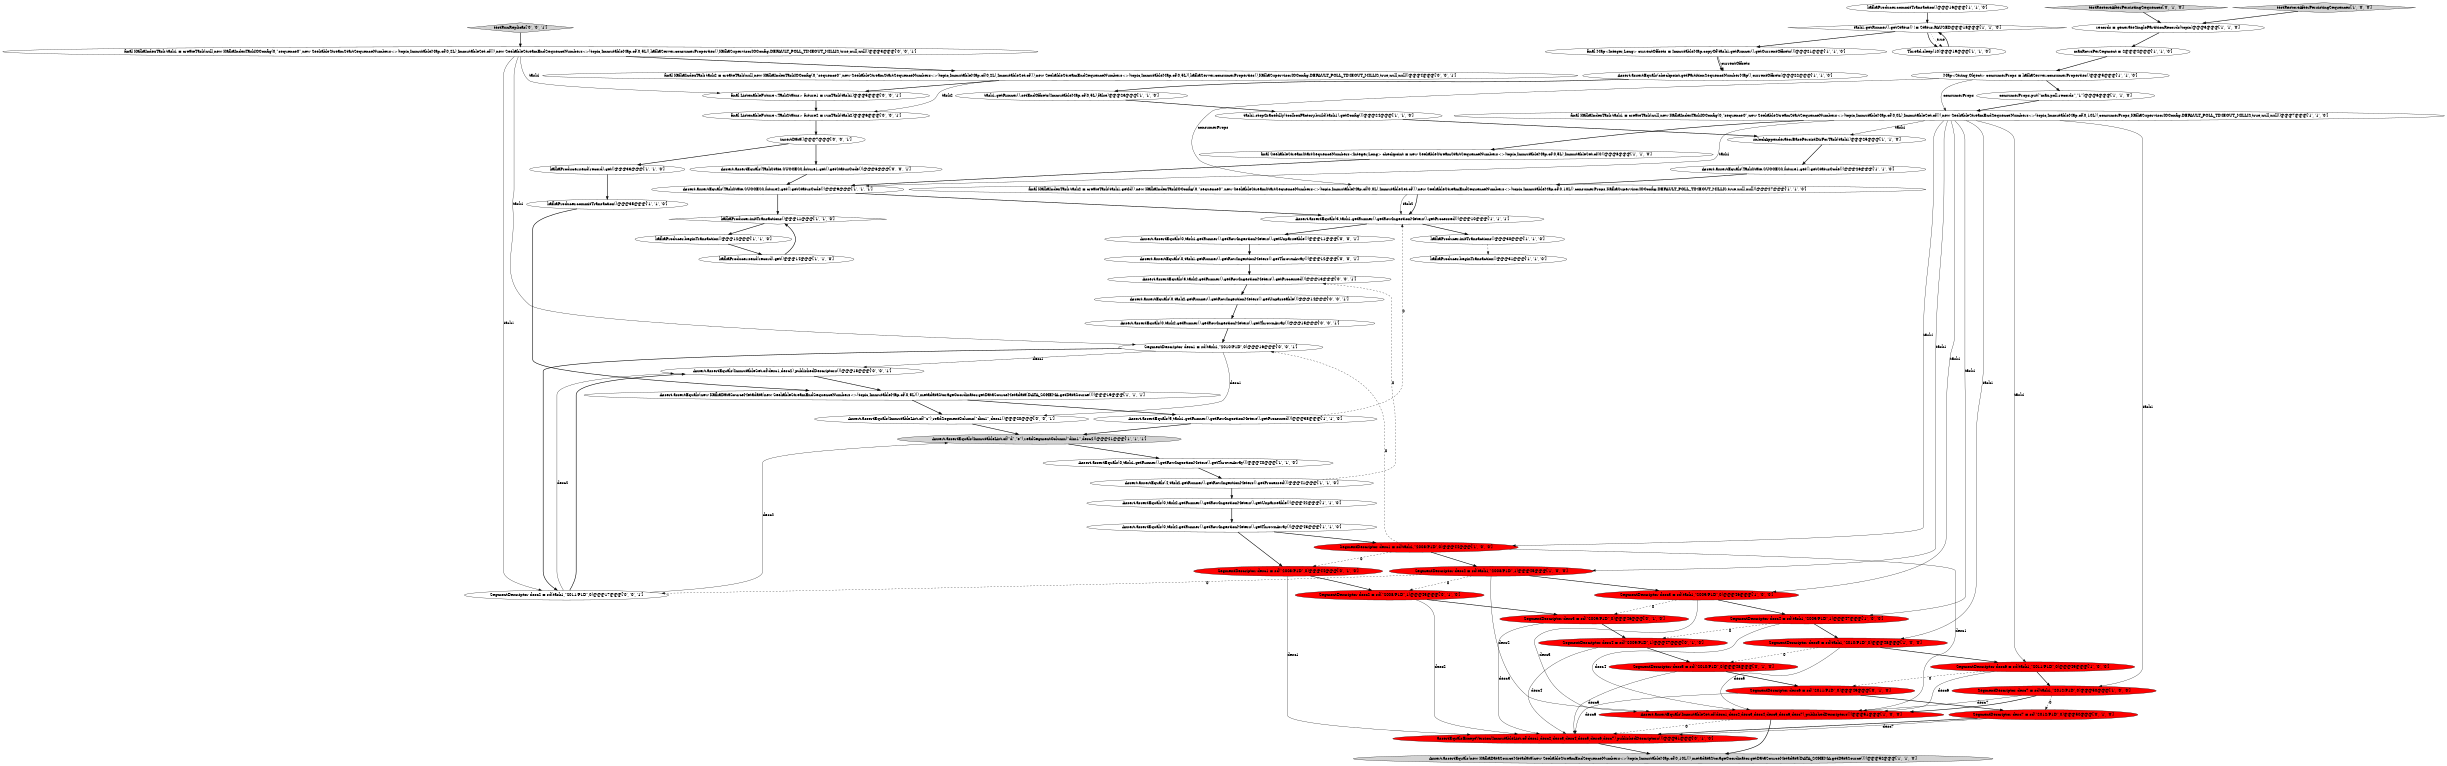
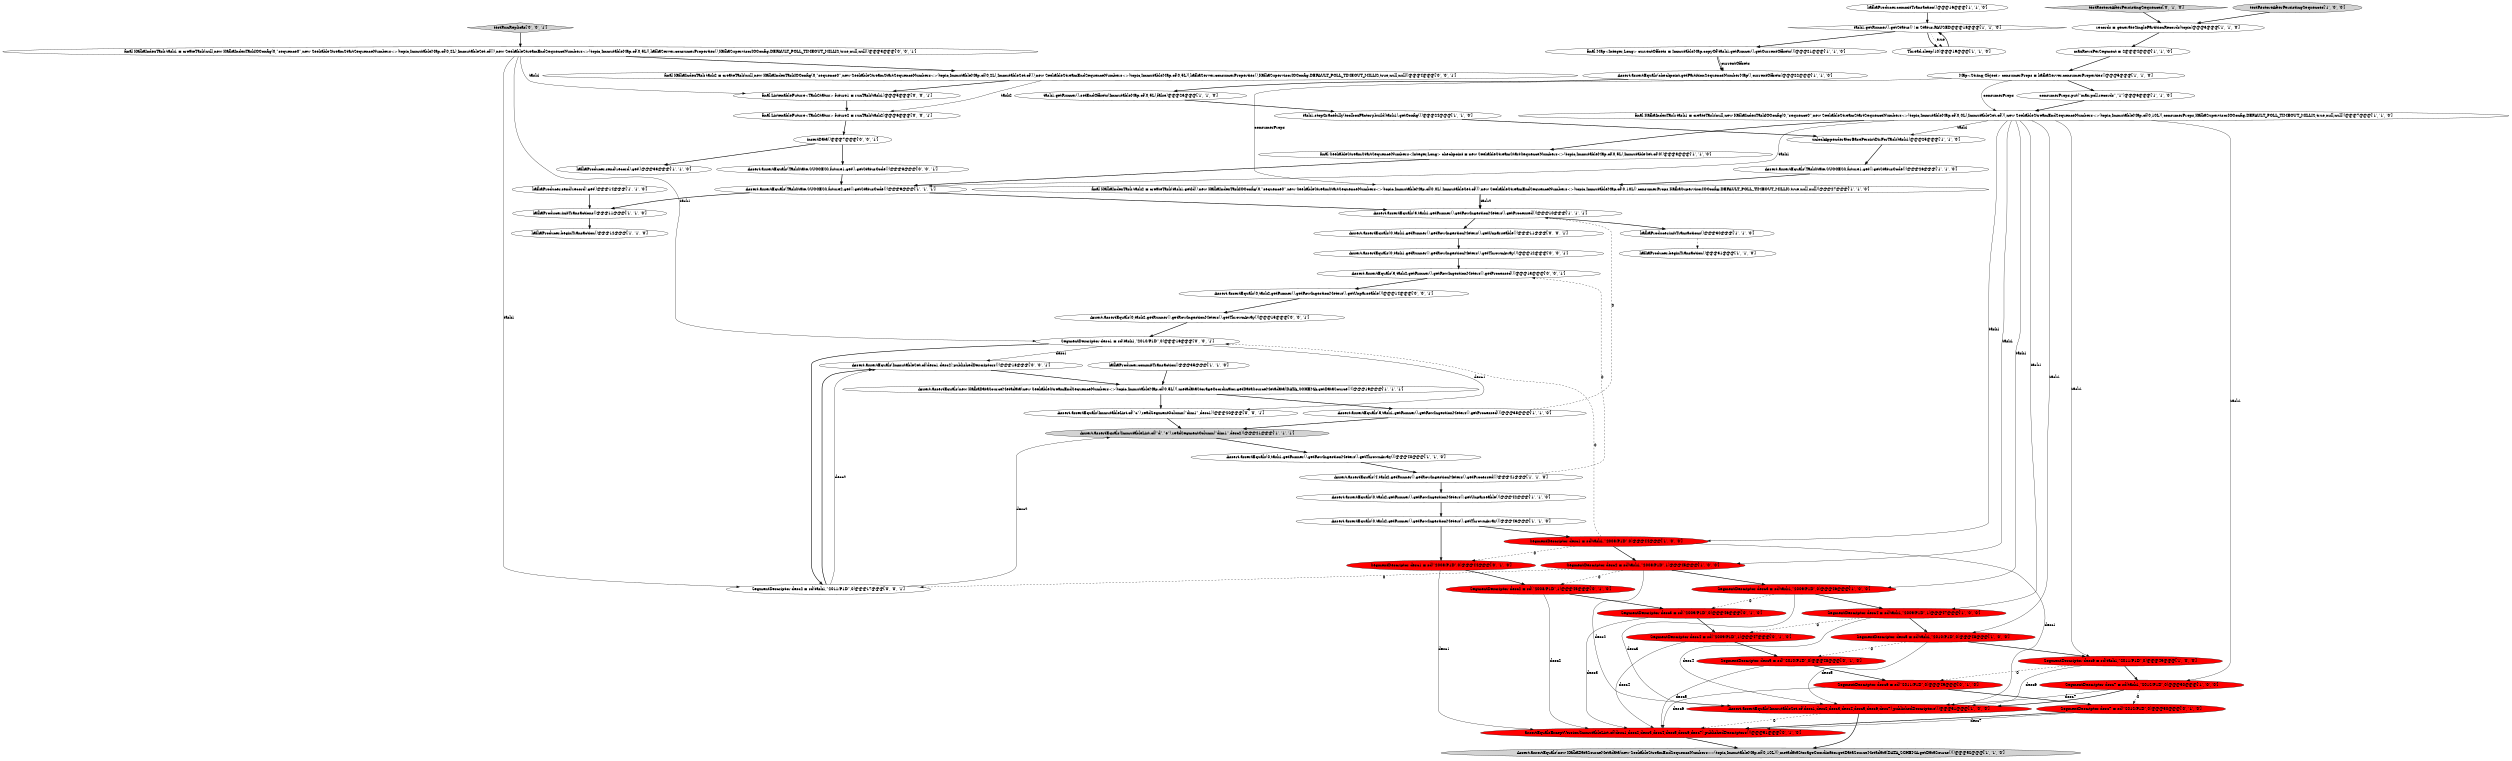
node "testRestoreAfterPersistingSequences['1', '0', '0']": shape diamond -> ellipse
edge "kafkaProducer.send(record).get()@@@33@@@['1', '1', '0']" -> "kafkaProducer.commitTransaction()@@@35@@@['1', '1', '0']": removed
node "kafkaProducer.initTransactions()@@@11@@@['1', '1', '0']": shape diamond -> ellipse
edge "kafkaProducer.beginTransaction()@@@12@@@['1', '1', '0']" -> "kafkaProducer.send(record).get()@@@14@@@['1', '1', '0']": removed
